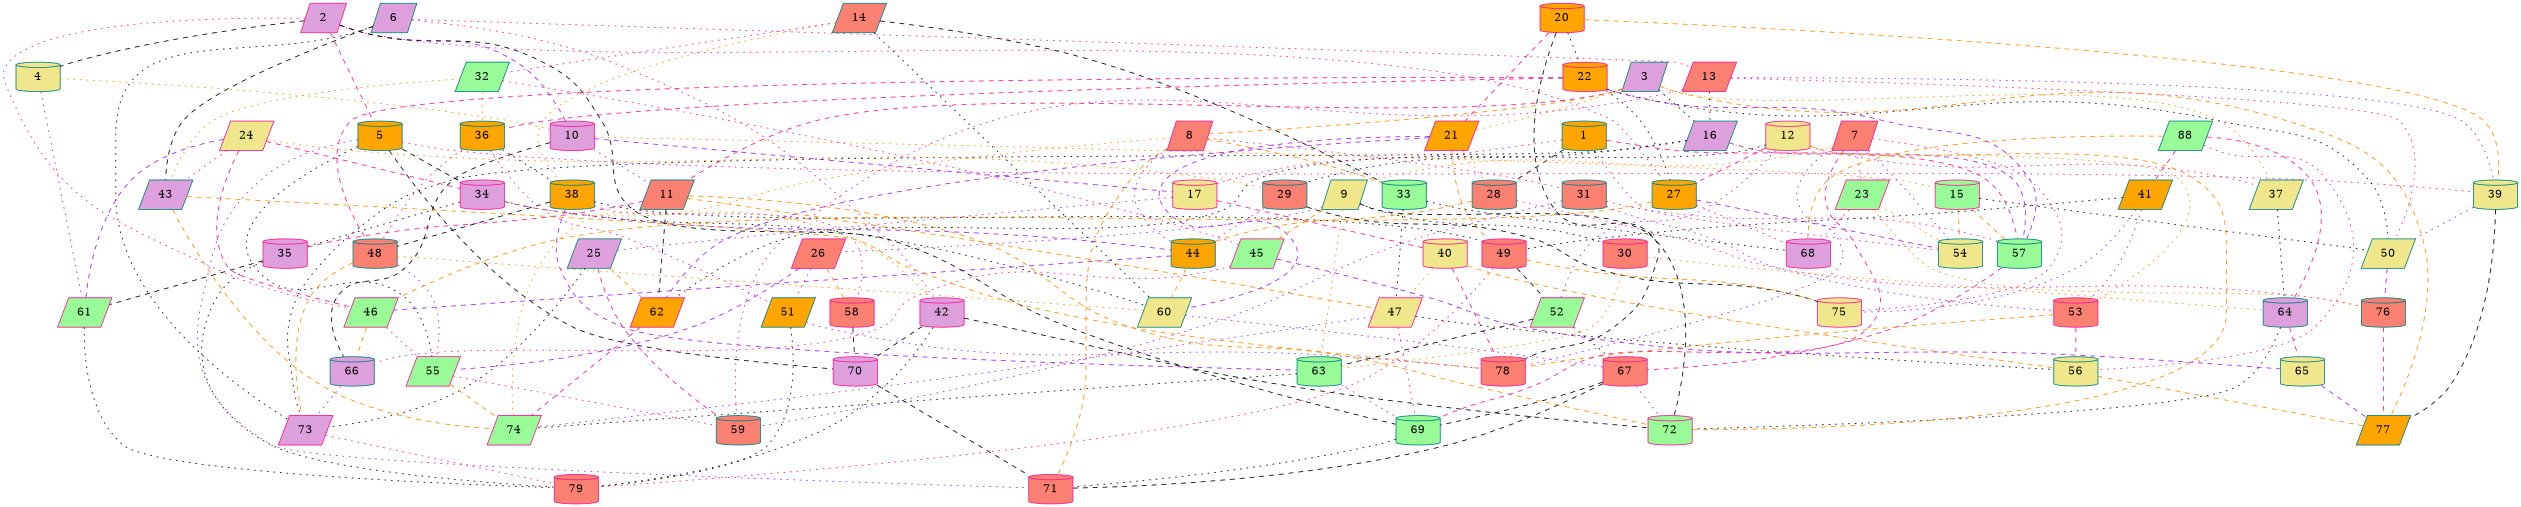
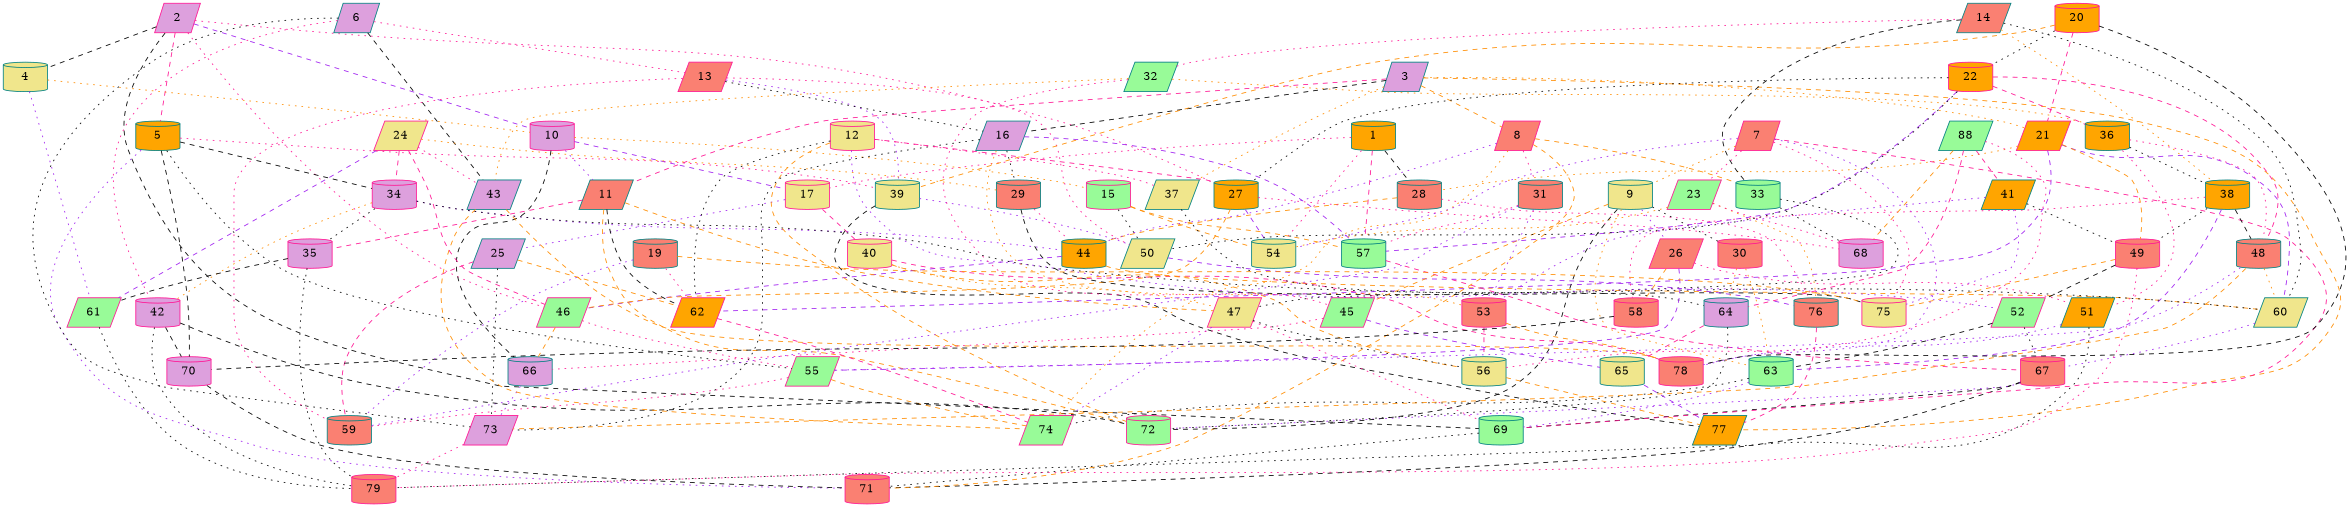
edge "3" -- "16": style dotted -> dashed
node "9": shape parallelogram -> cylinder
edge "34" -- "44": style dashed -> dotted
node "19": added
